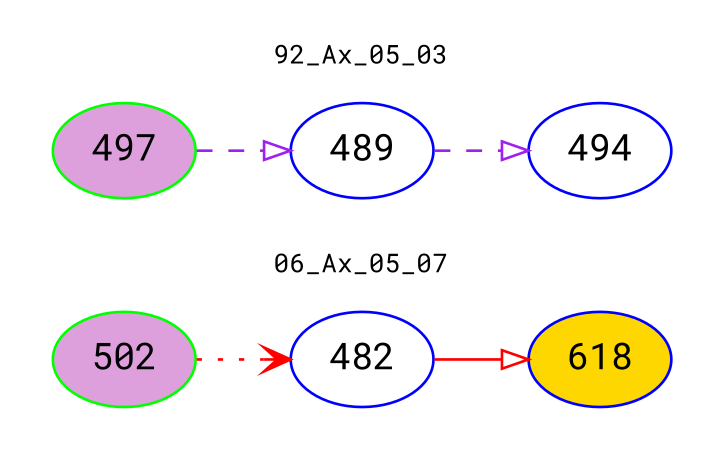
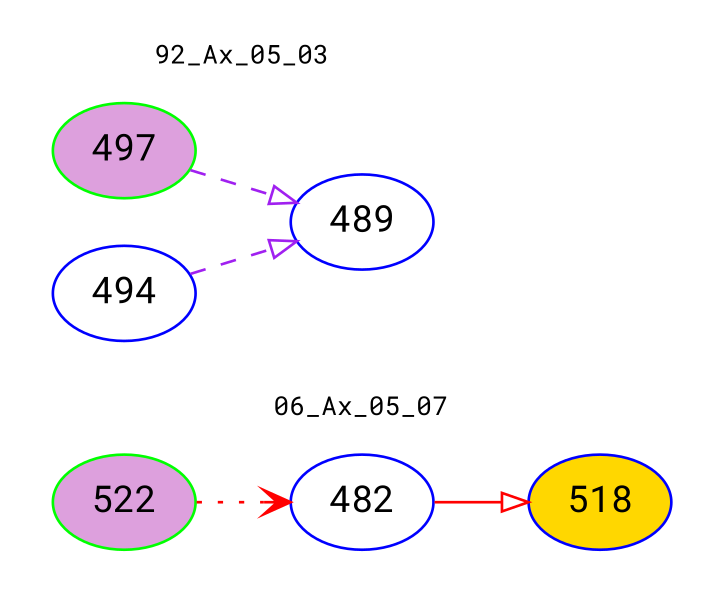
edge "489" -> "494": reversed
node "502": label "502" -> "522"
node "618": label "618" -> "518"
